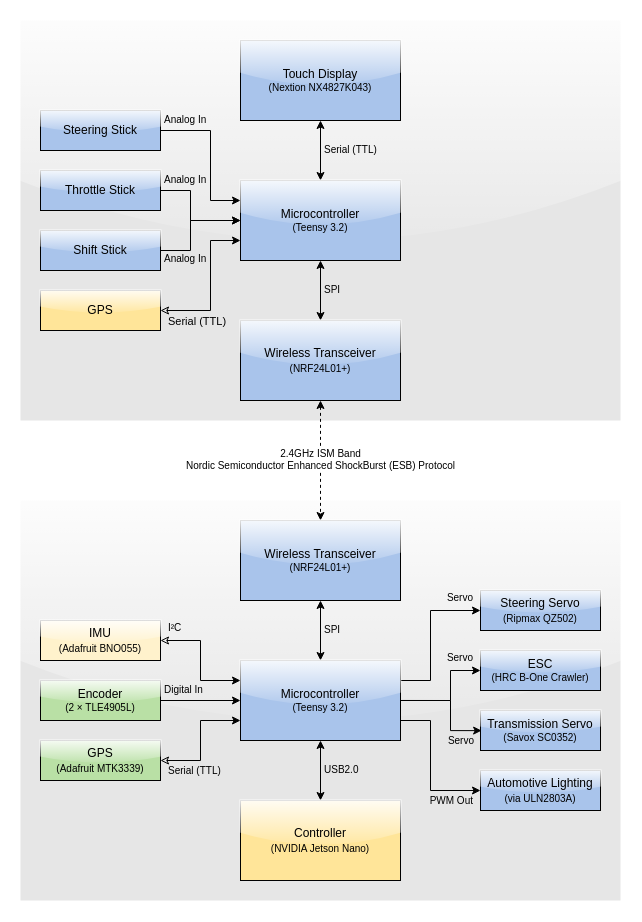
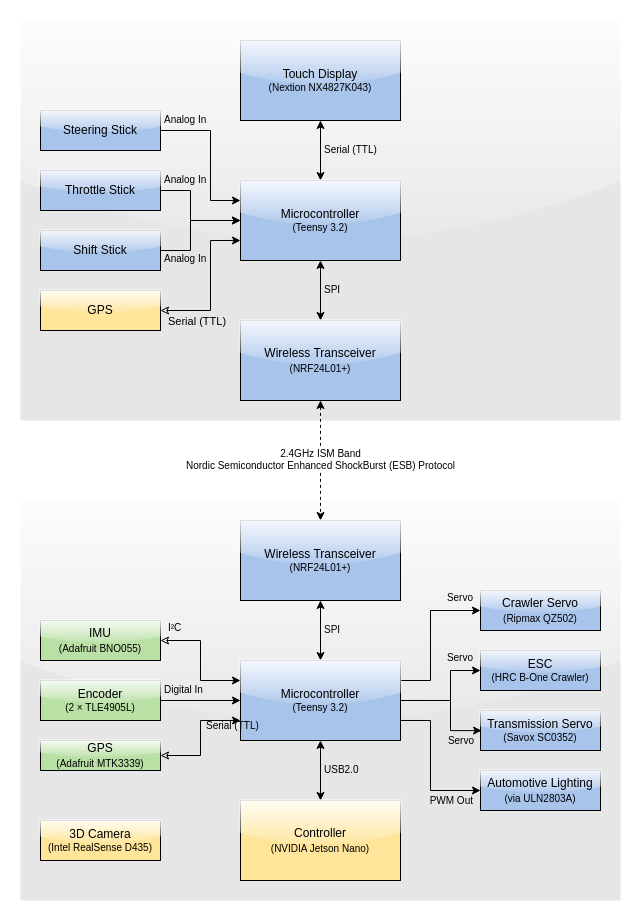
node "Steering Servo (Ripmax QZ502)": label "Steering Servo (Ripmax QZ502)" -> "Crawler Servo (Ripmax QZ502)"
node "IMU (Adafruit BNO055)": fillcolor #fff2cc -> #b9e0a5
node "GPS (Adafruit MTK3339)": size 120x40 -> 120x30
node "3D Camera (Intel RealSense D435)": added
